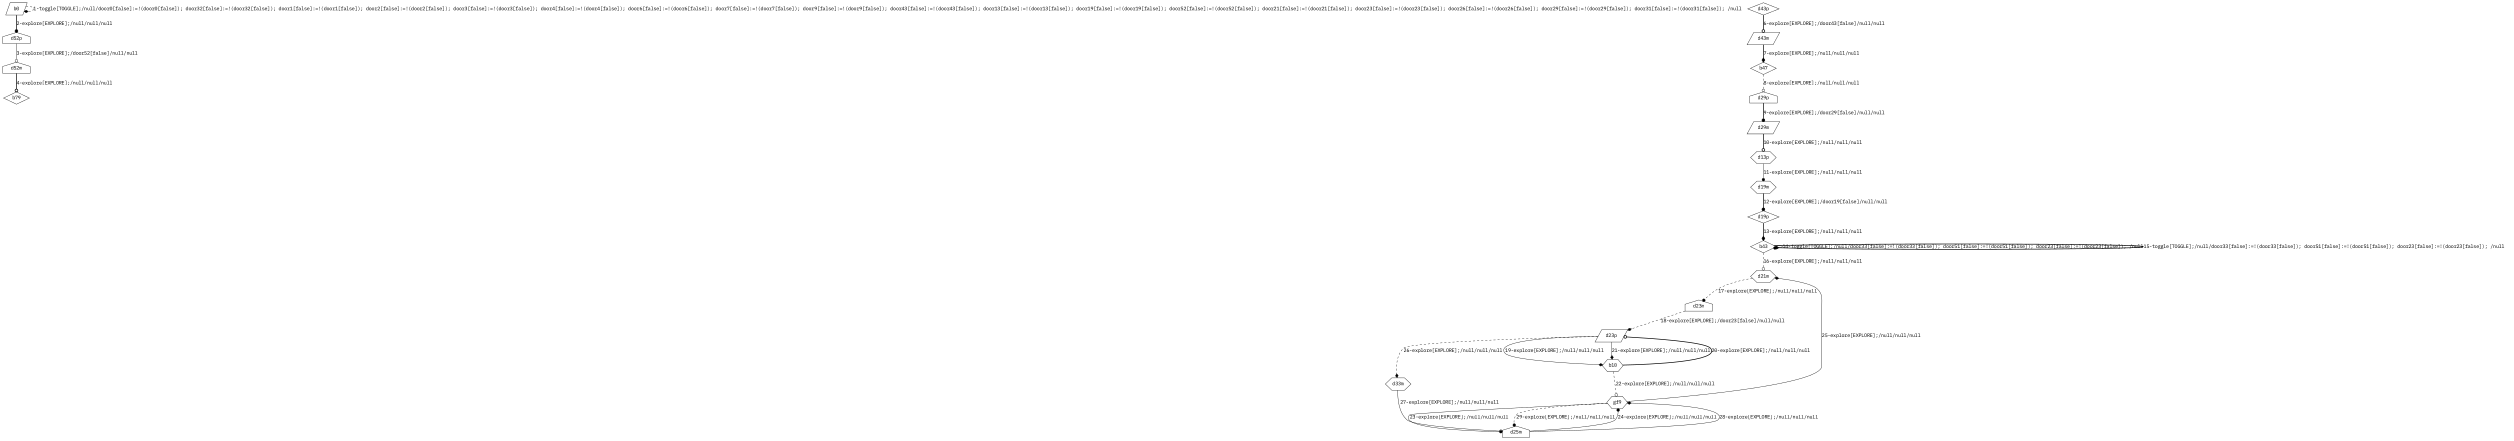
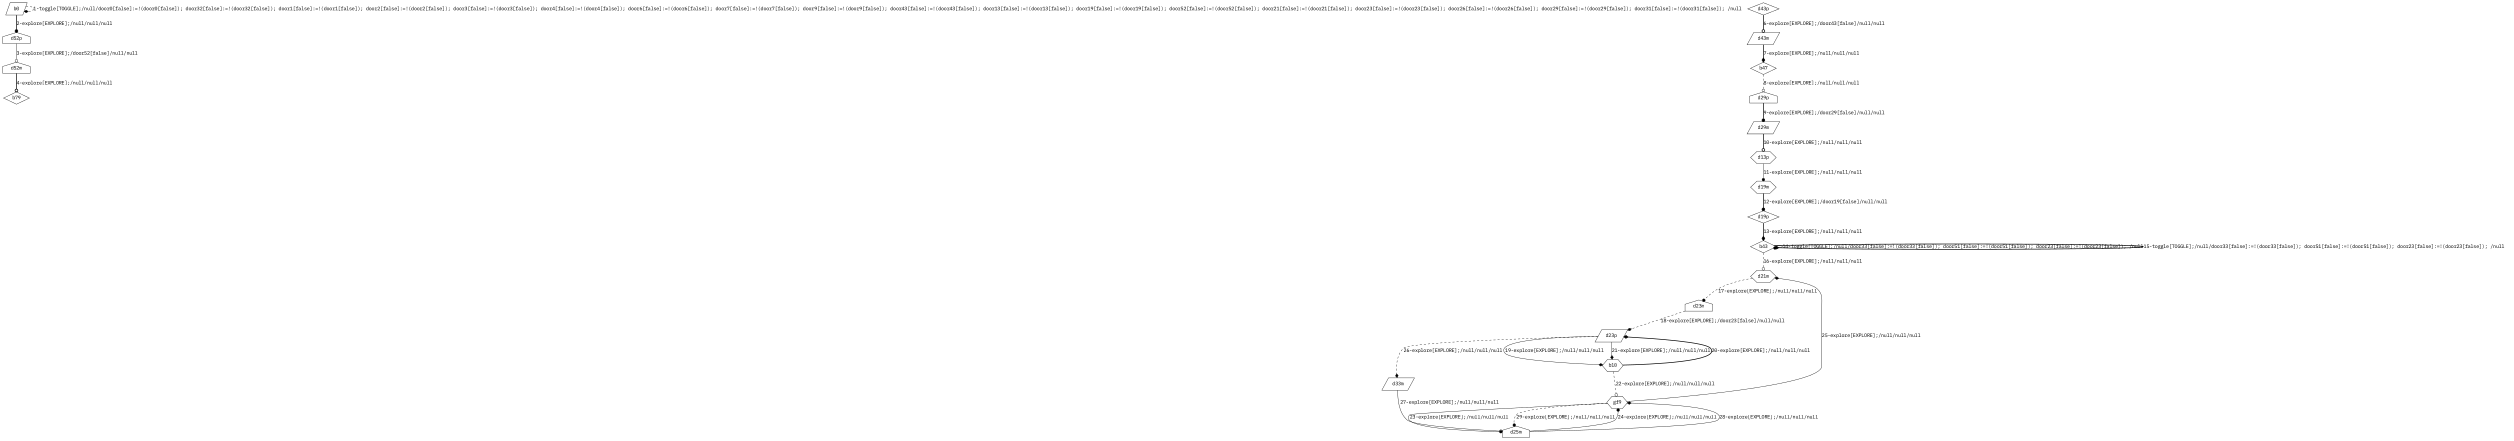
edge "b10" -> "d23p": arrowhead odot -> diamond
node "d33m": shape hexagon -> parallelogram
